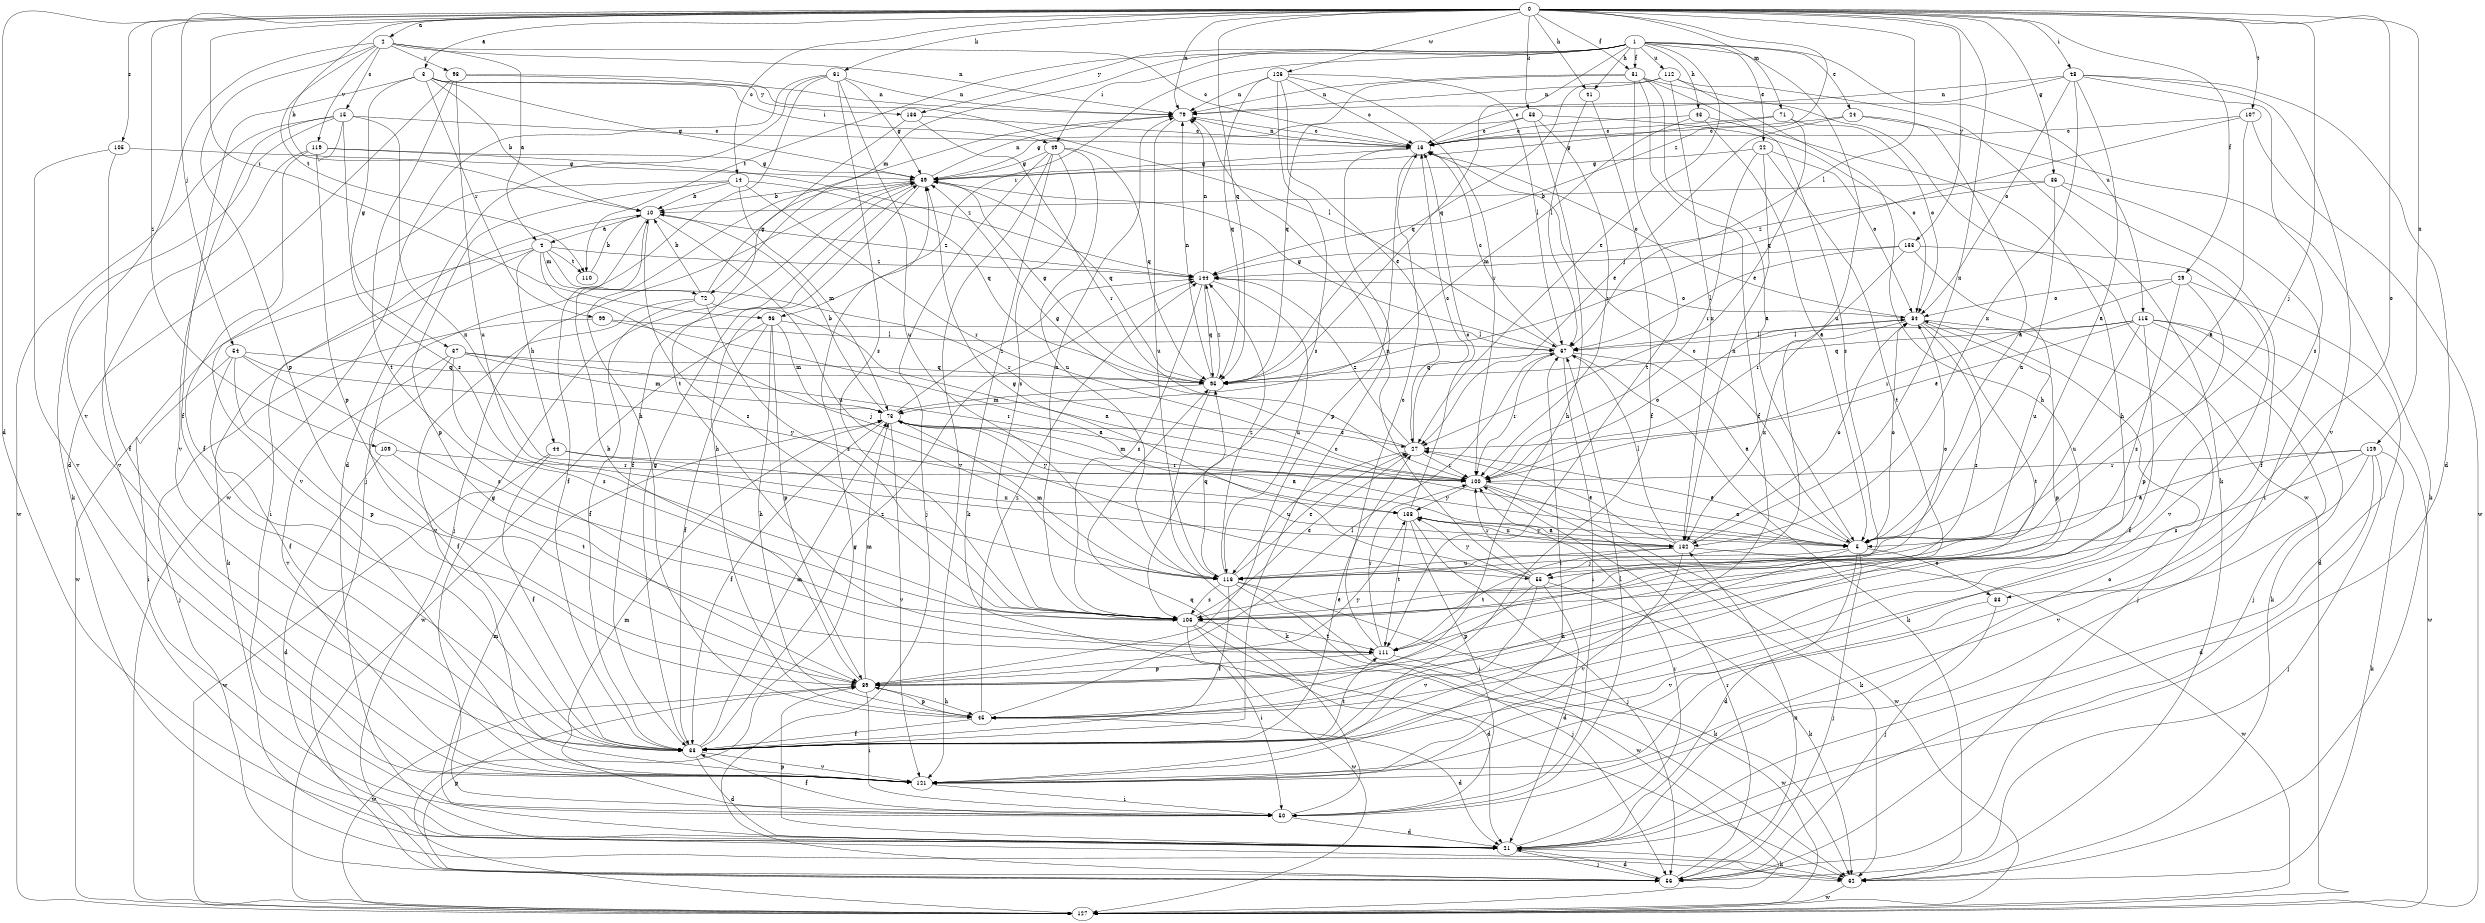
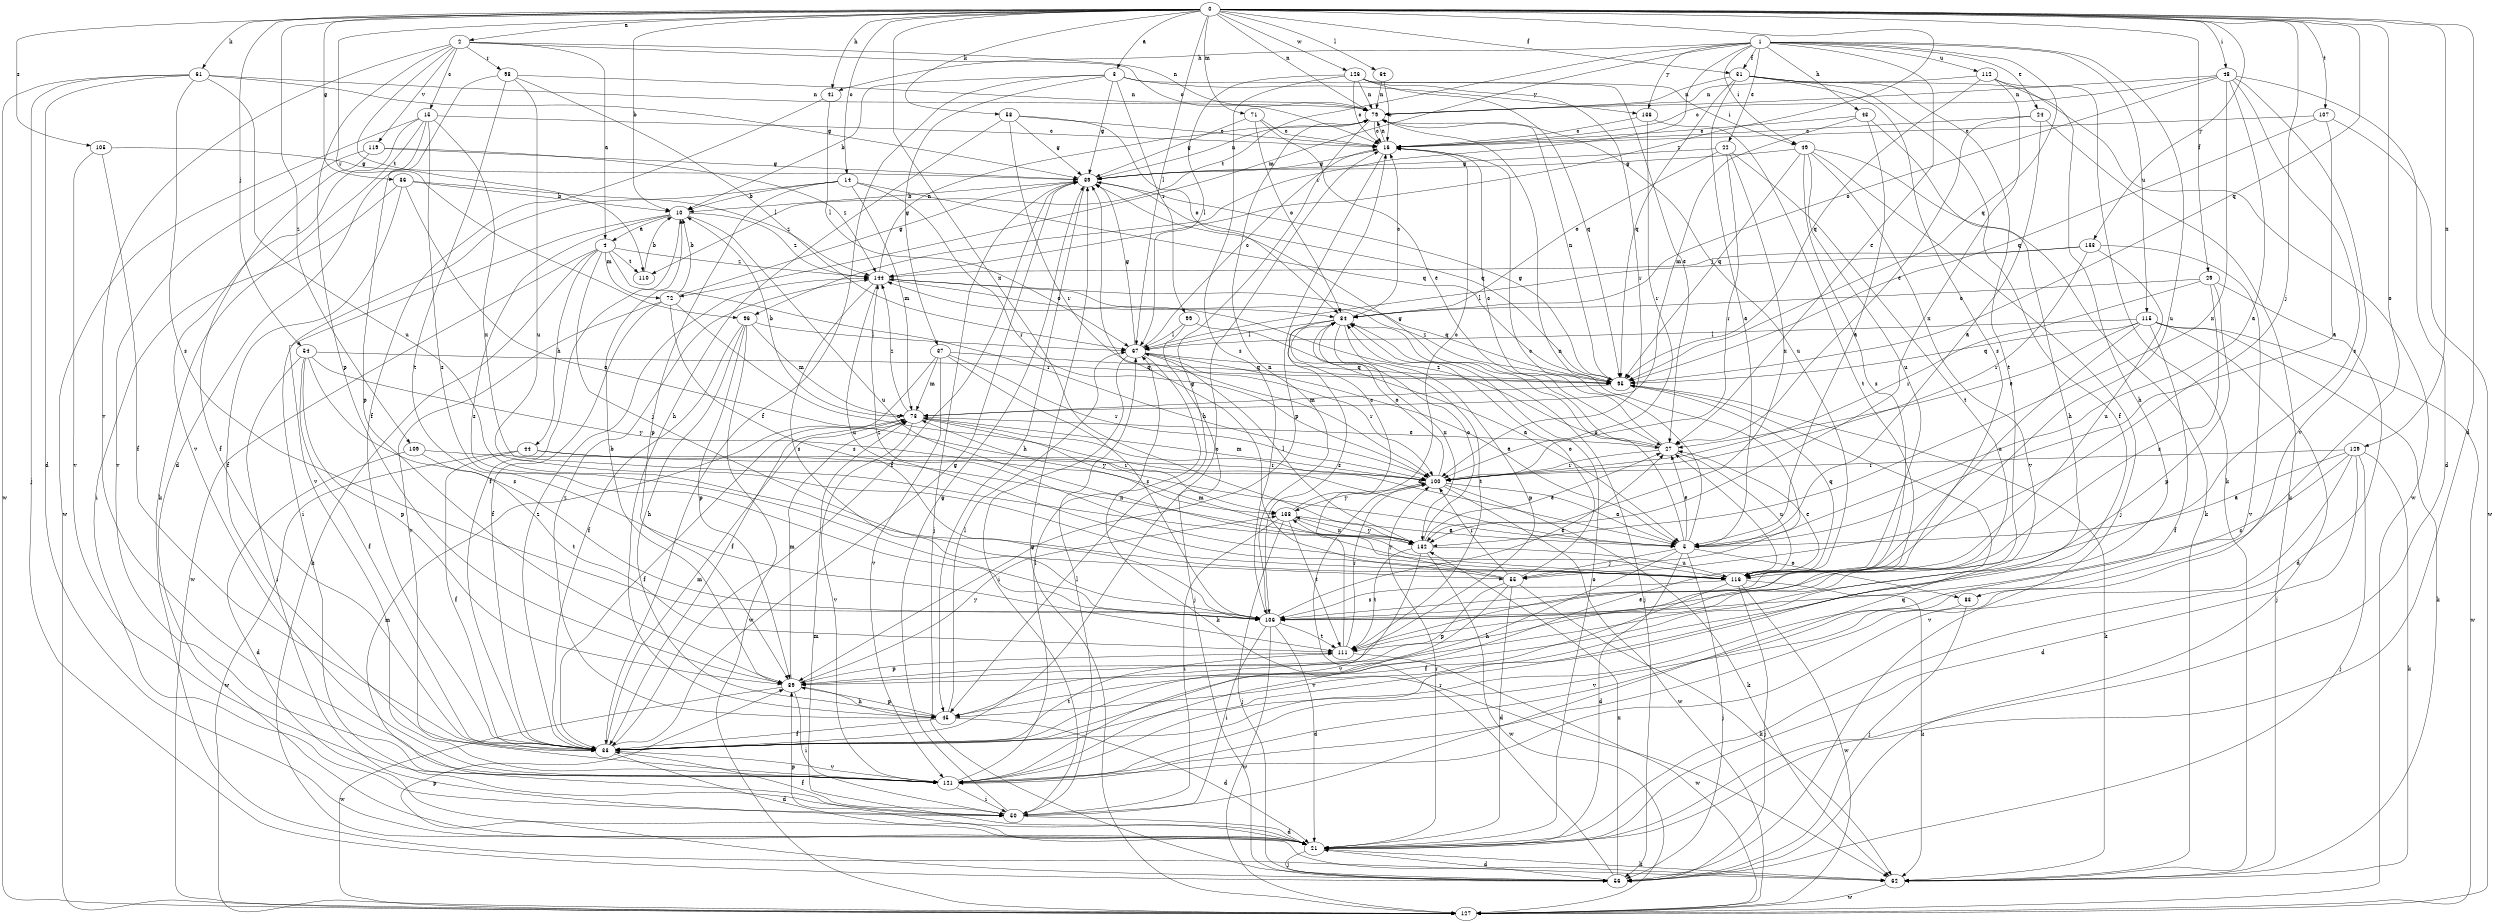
node "64": added
